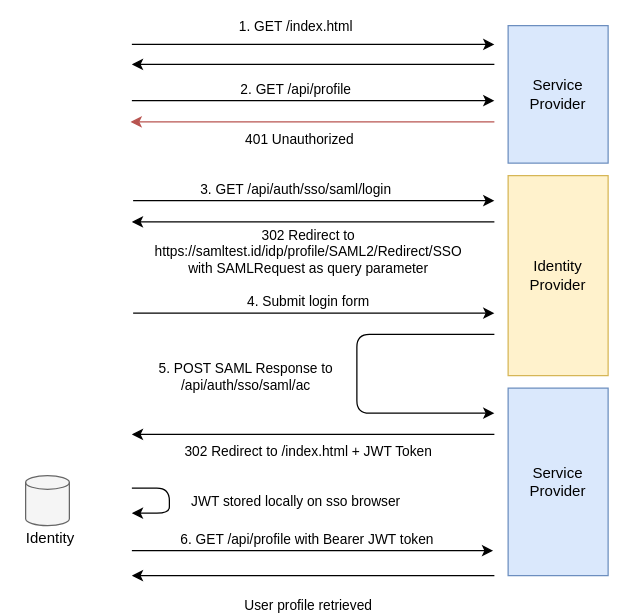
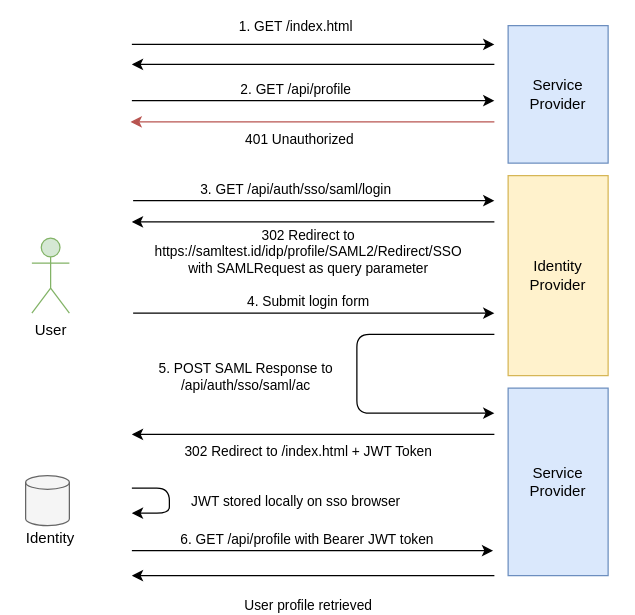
node "User": added
